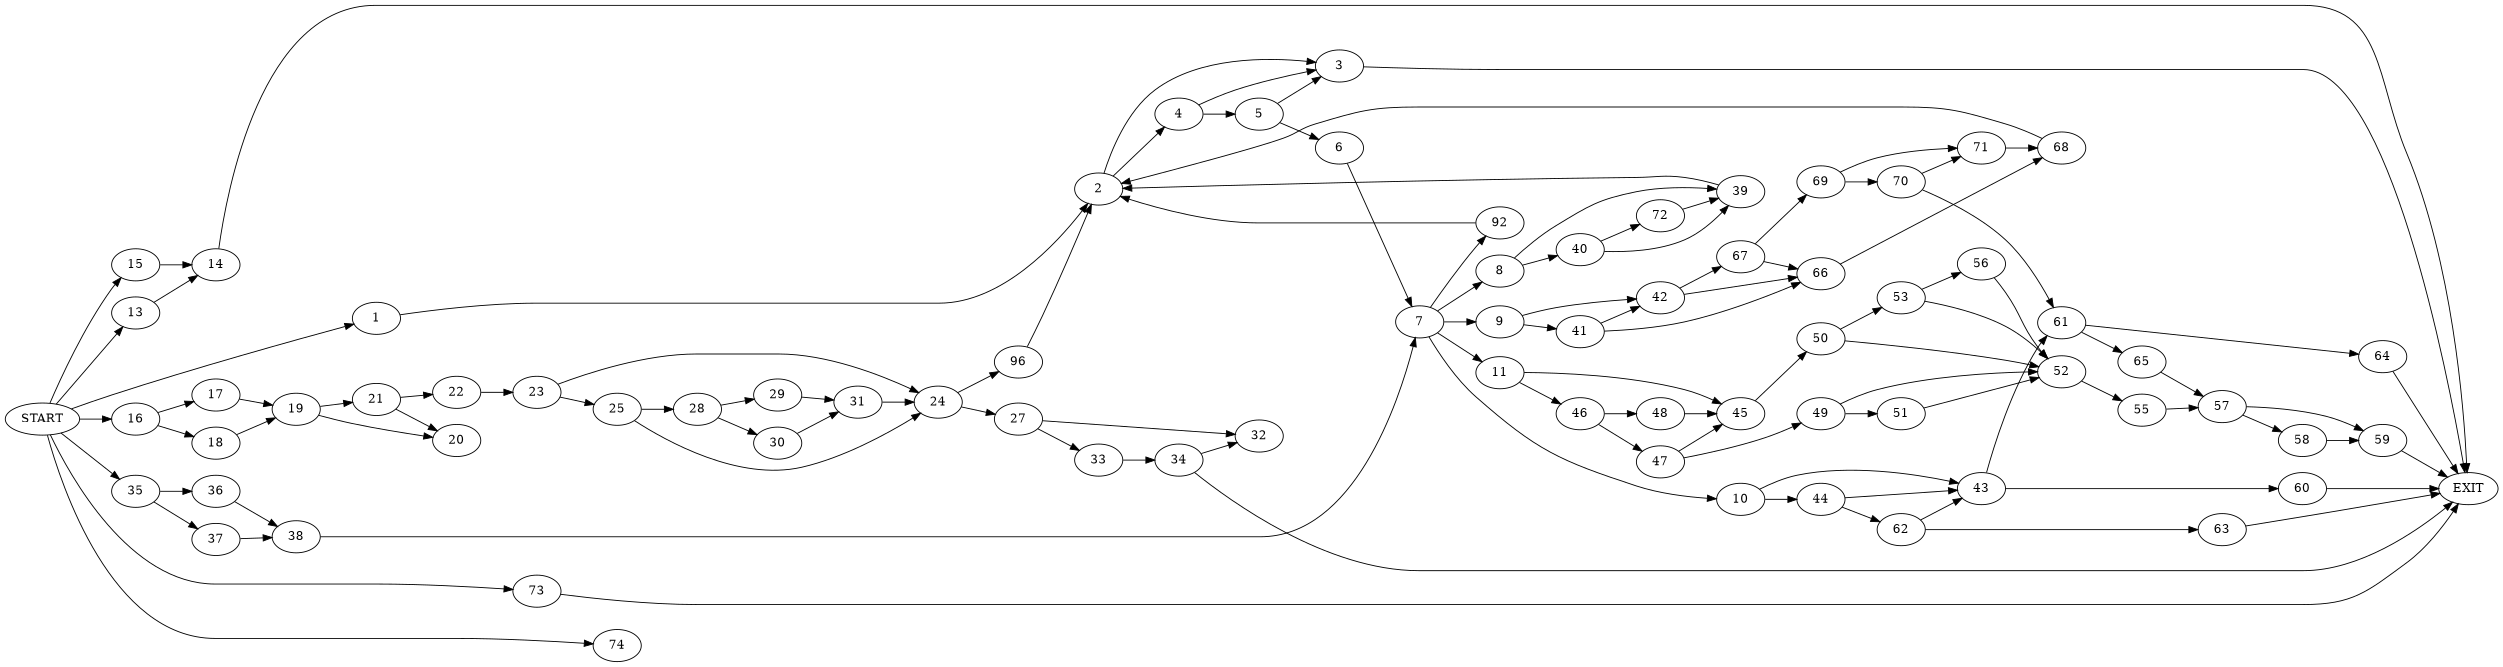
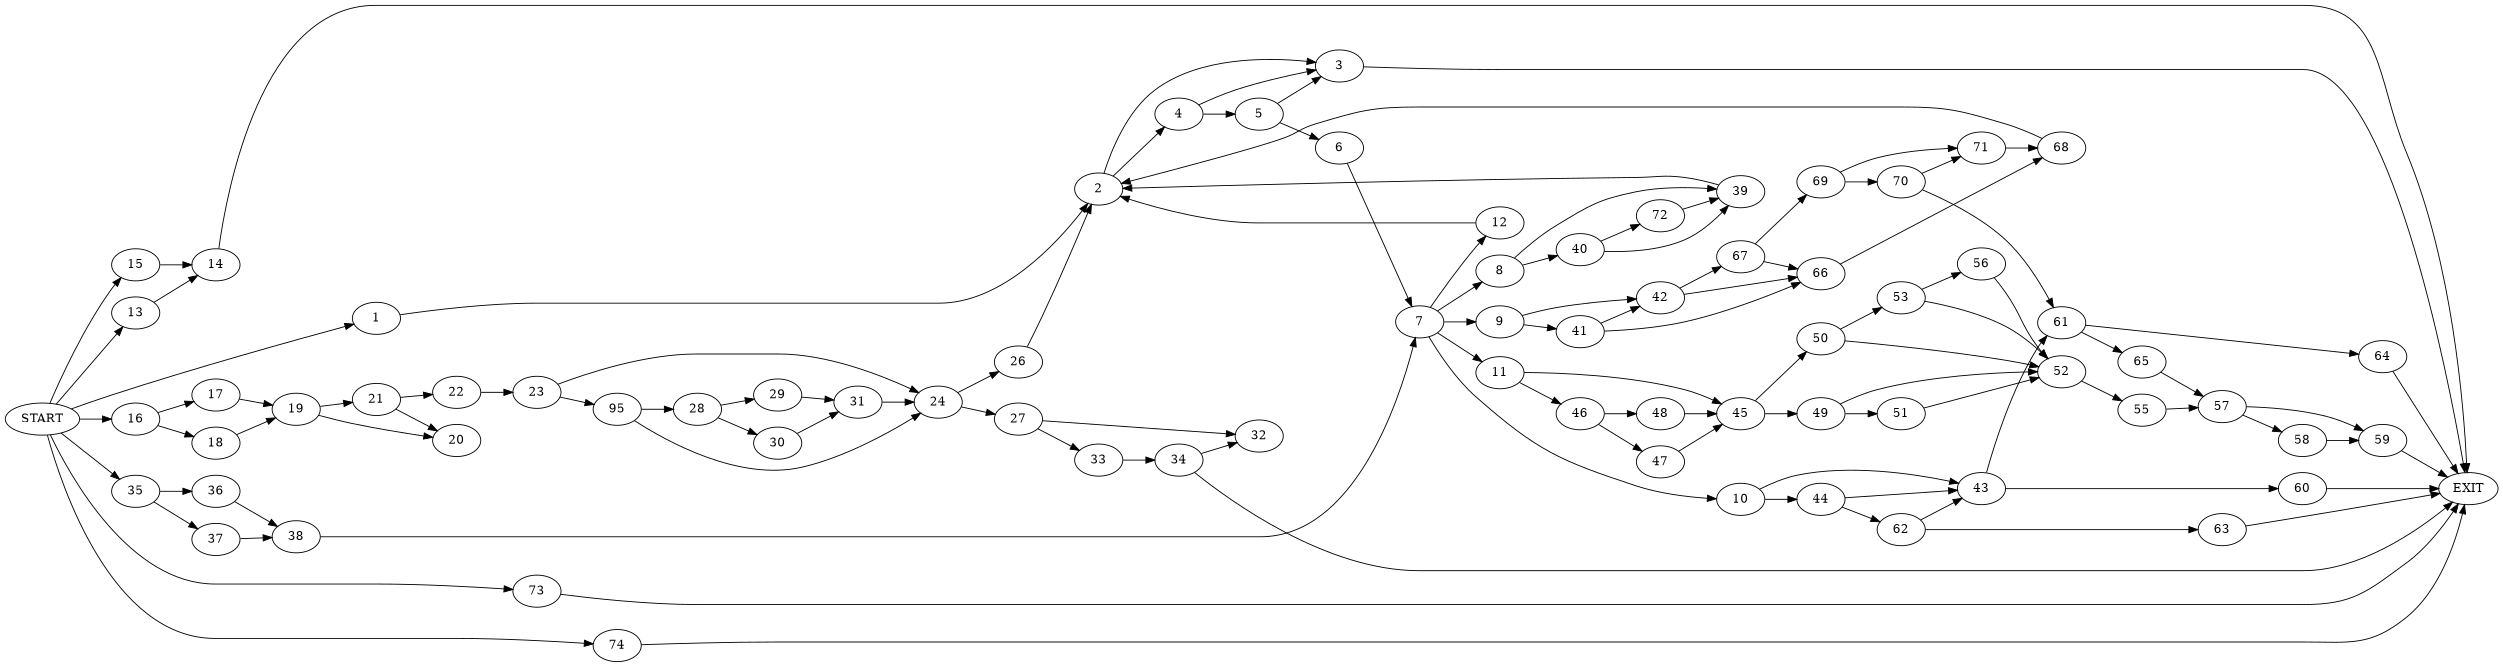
node "92": label "92" -> "12"
node "96": label "96" -> "26"
node "25": label "25" -> "95"
edge "47" -> "49": now "45" -> "49"
edge "74" -> "EXIT": added
